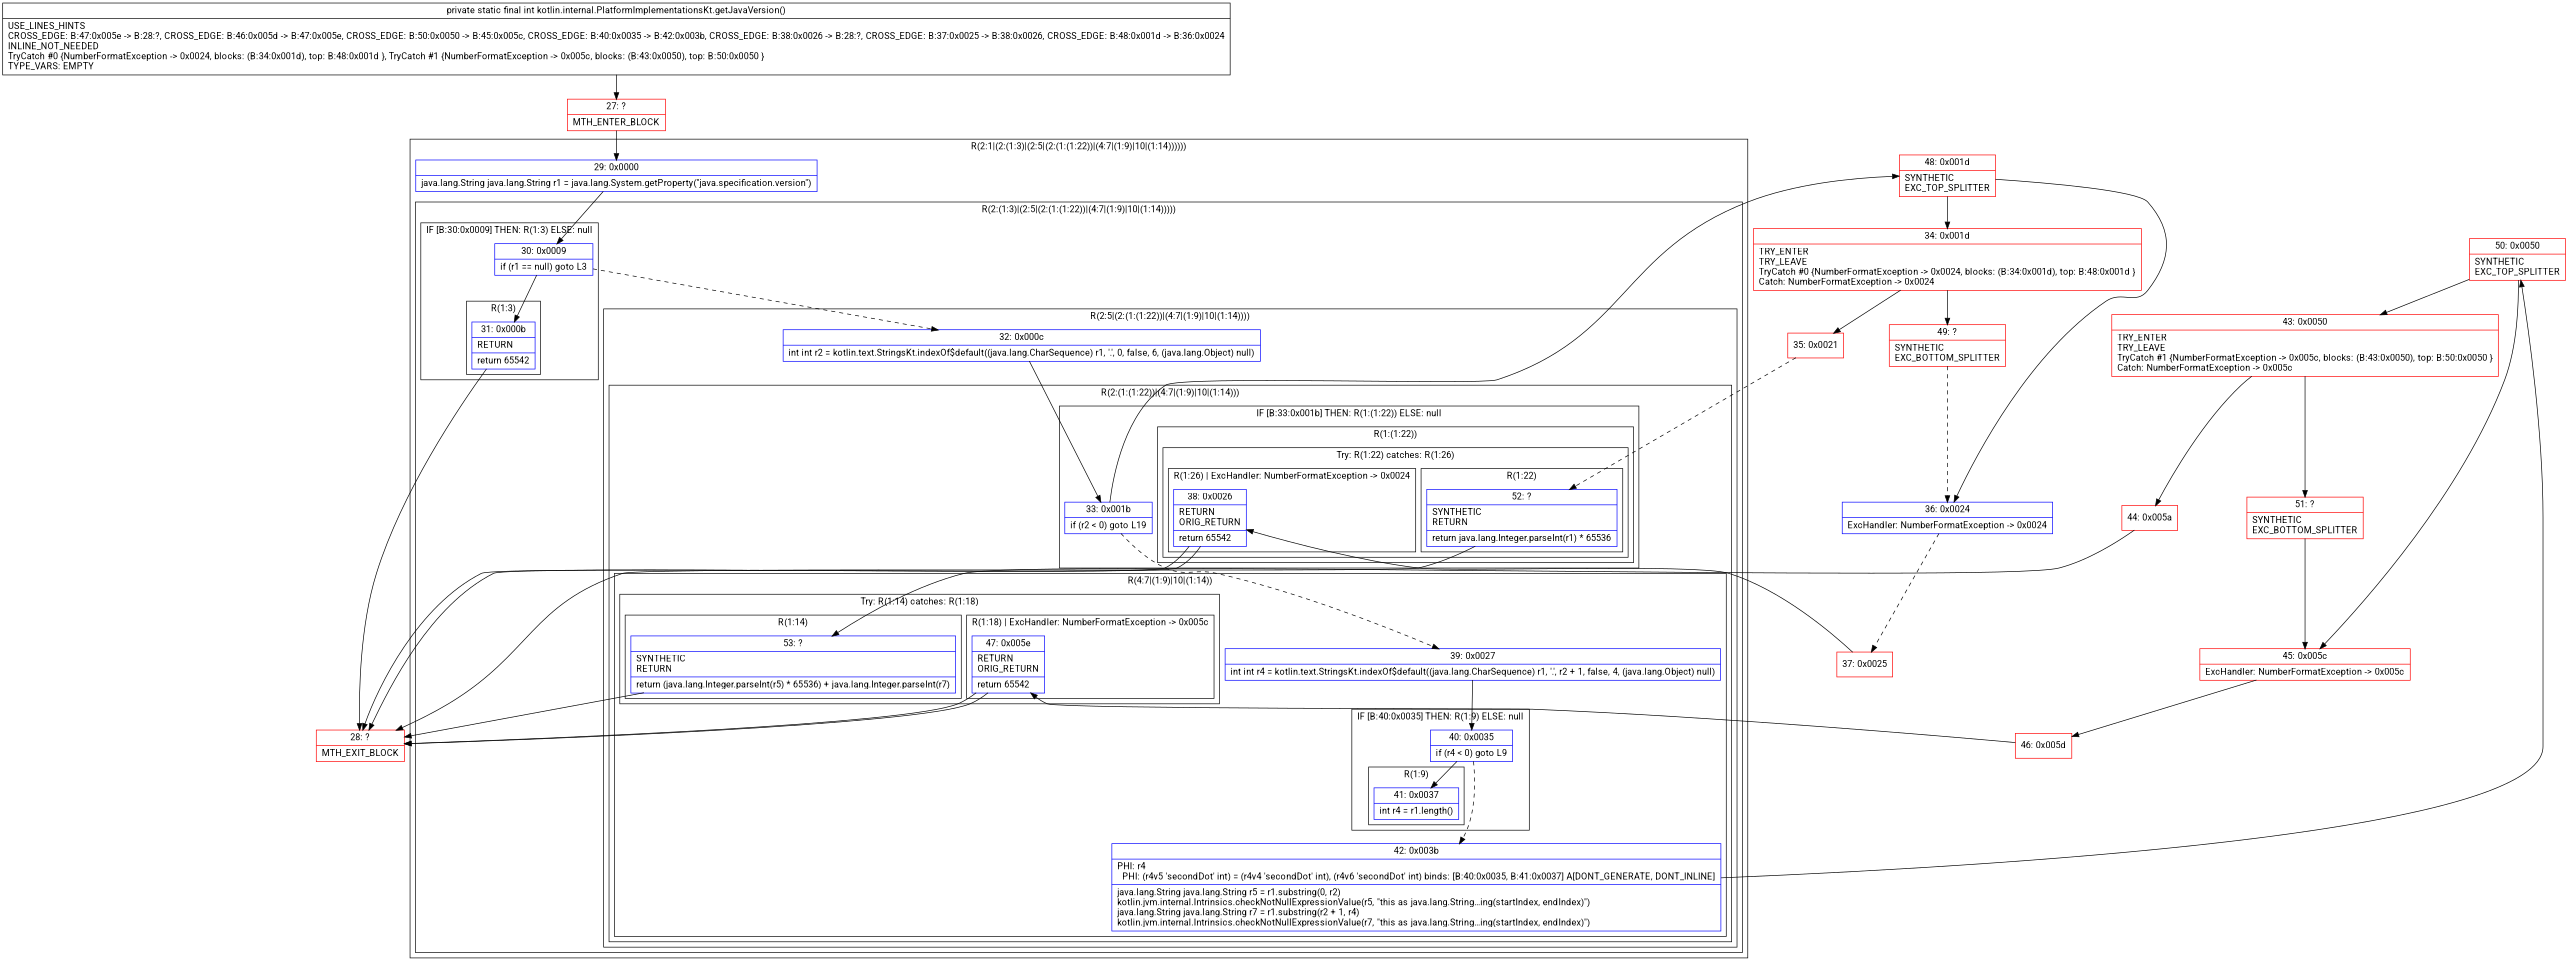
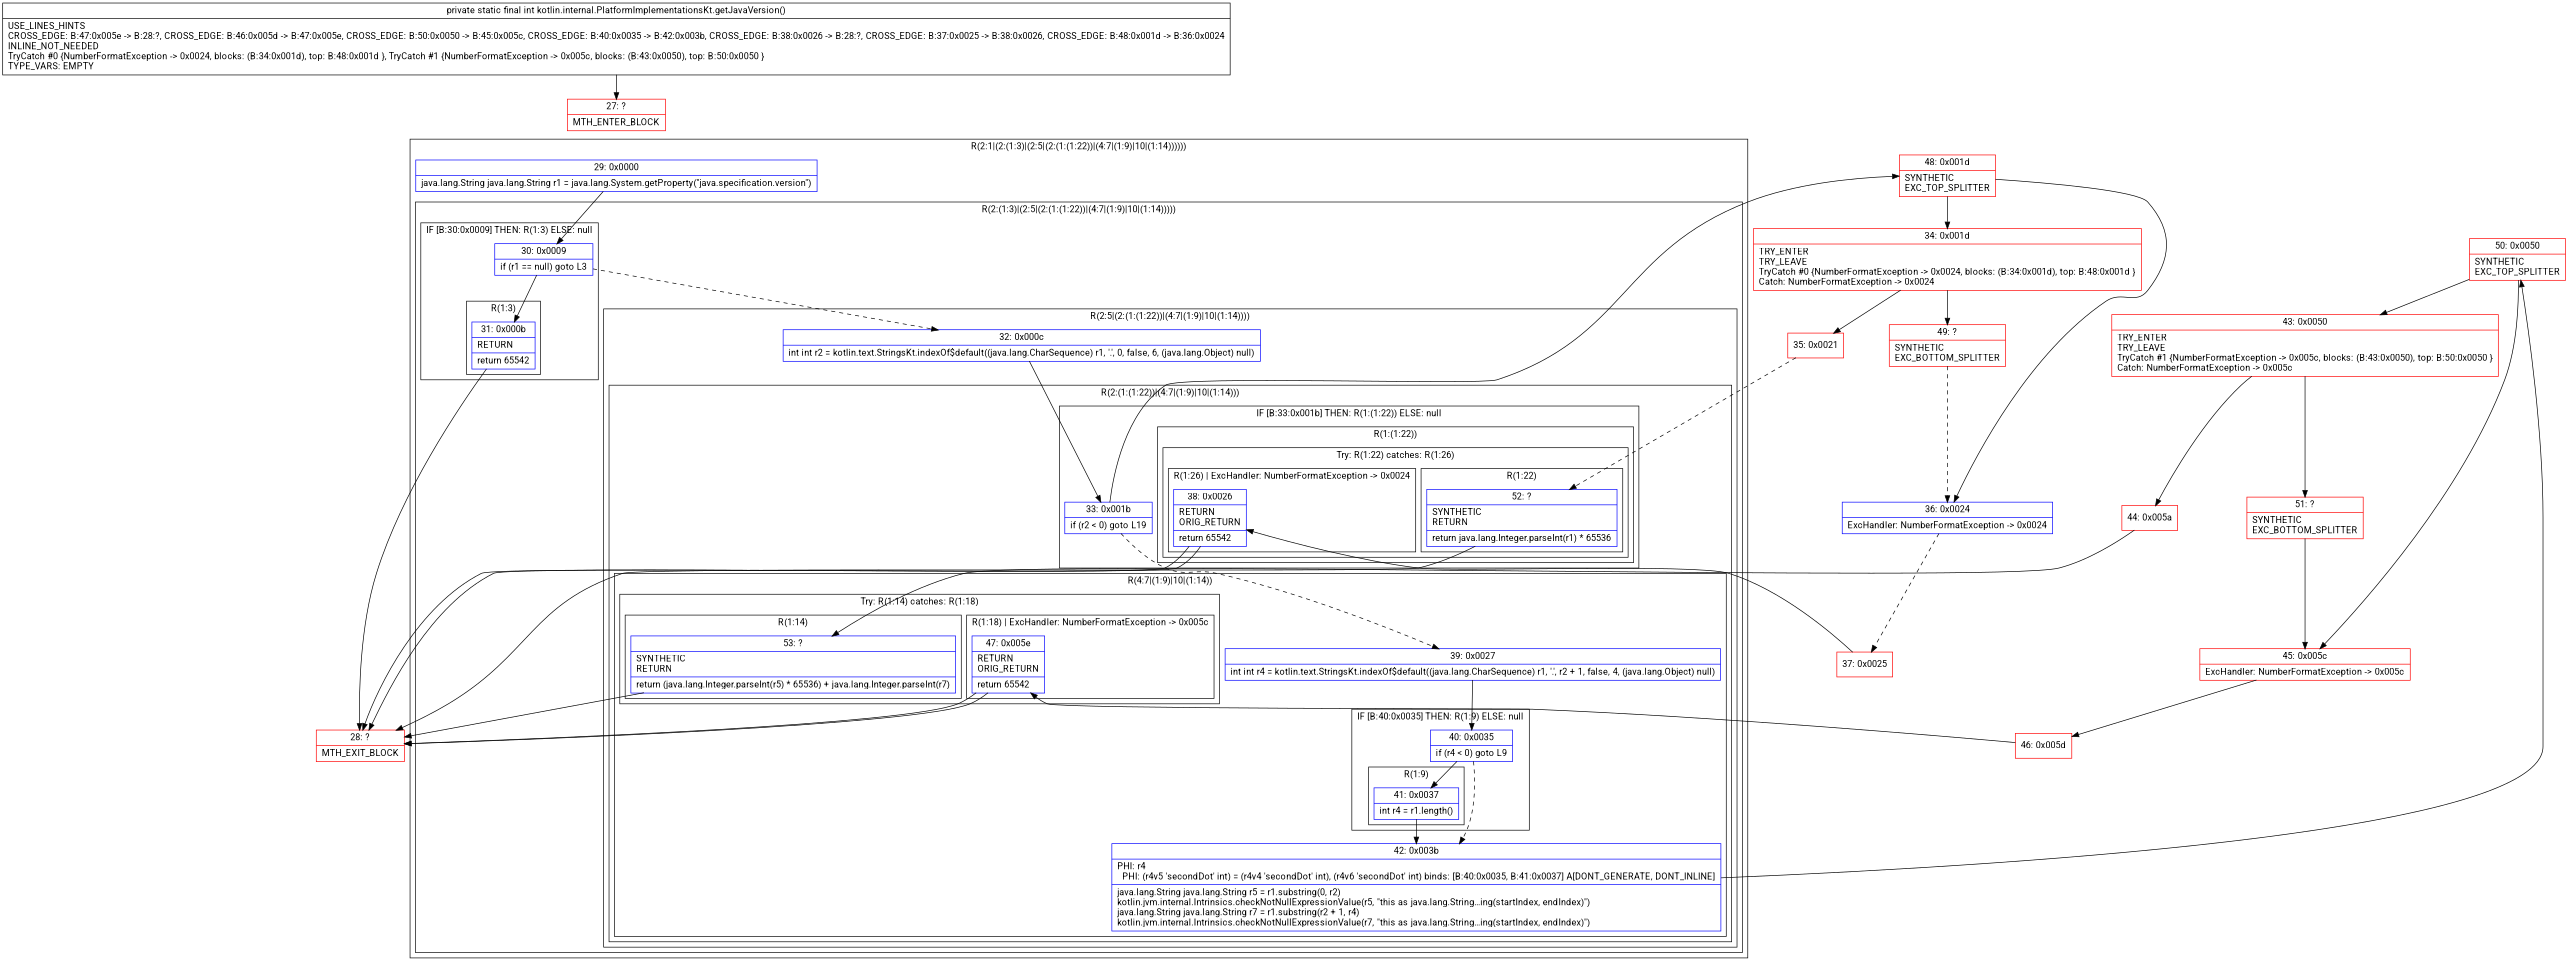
edge "27: ?" -> "29: 0x0000": removed
edge "41: 0x0037" -> "42: 0x003b": added
